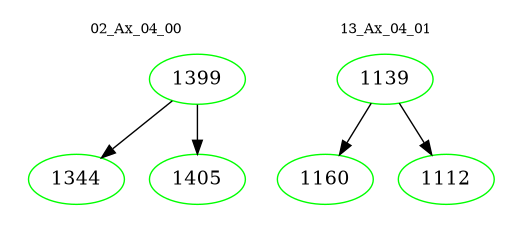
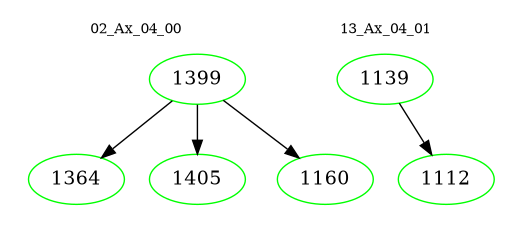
edge "1139" -> "1160": now "1399" -> "1160"
node "1344": label "1344" -> "1364"
